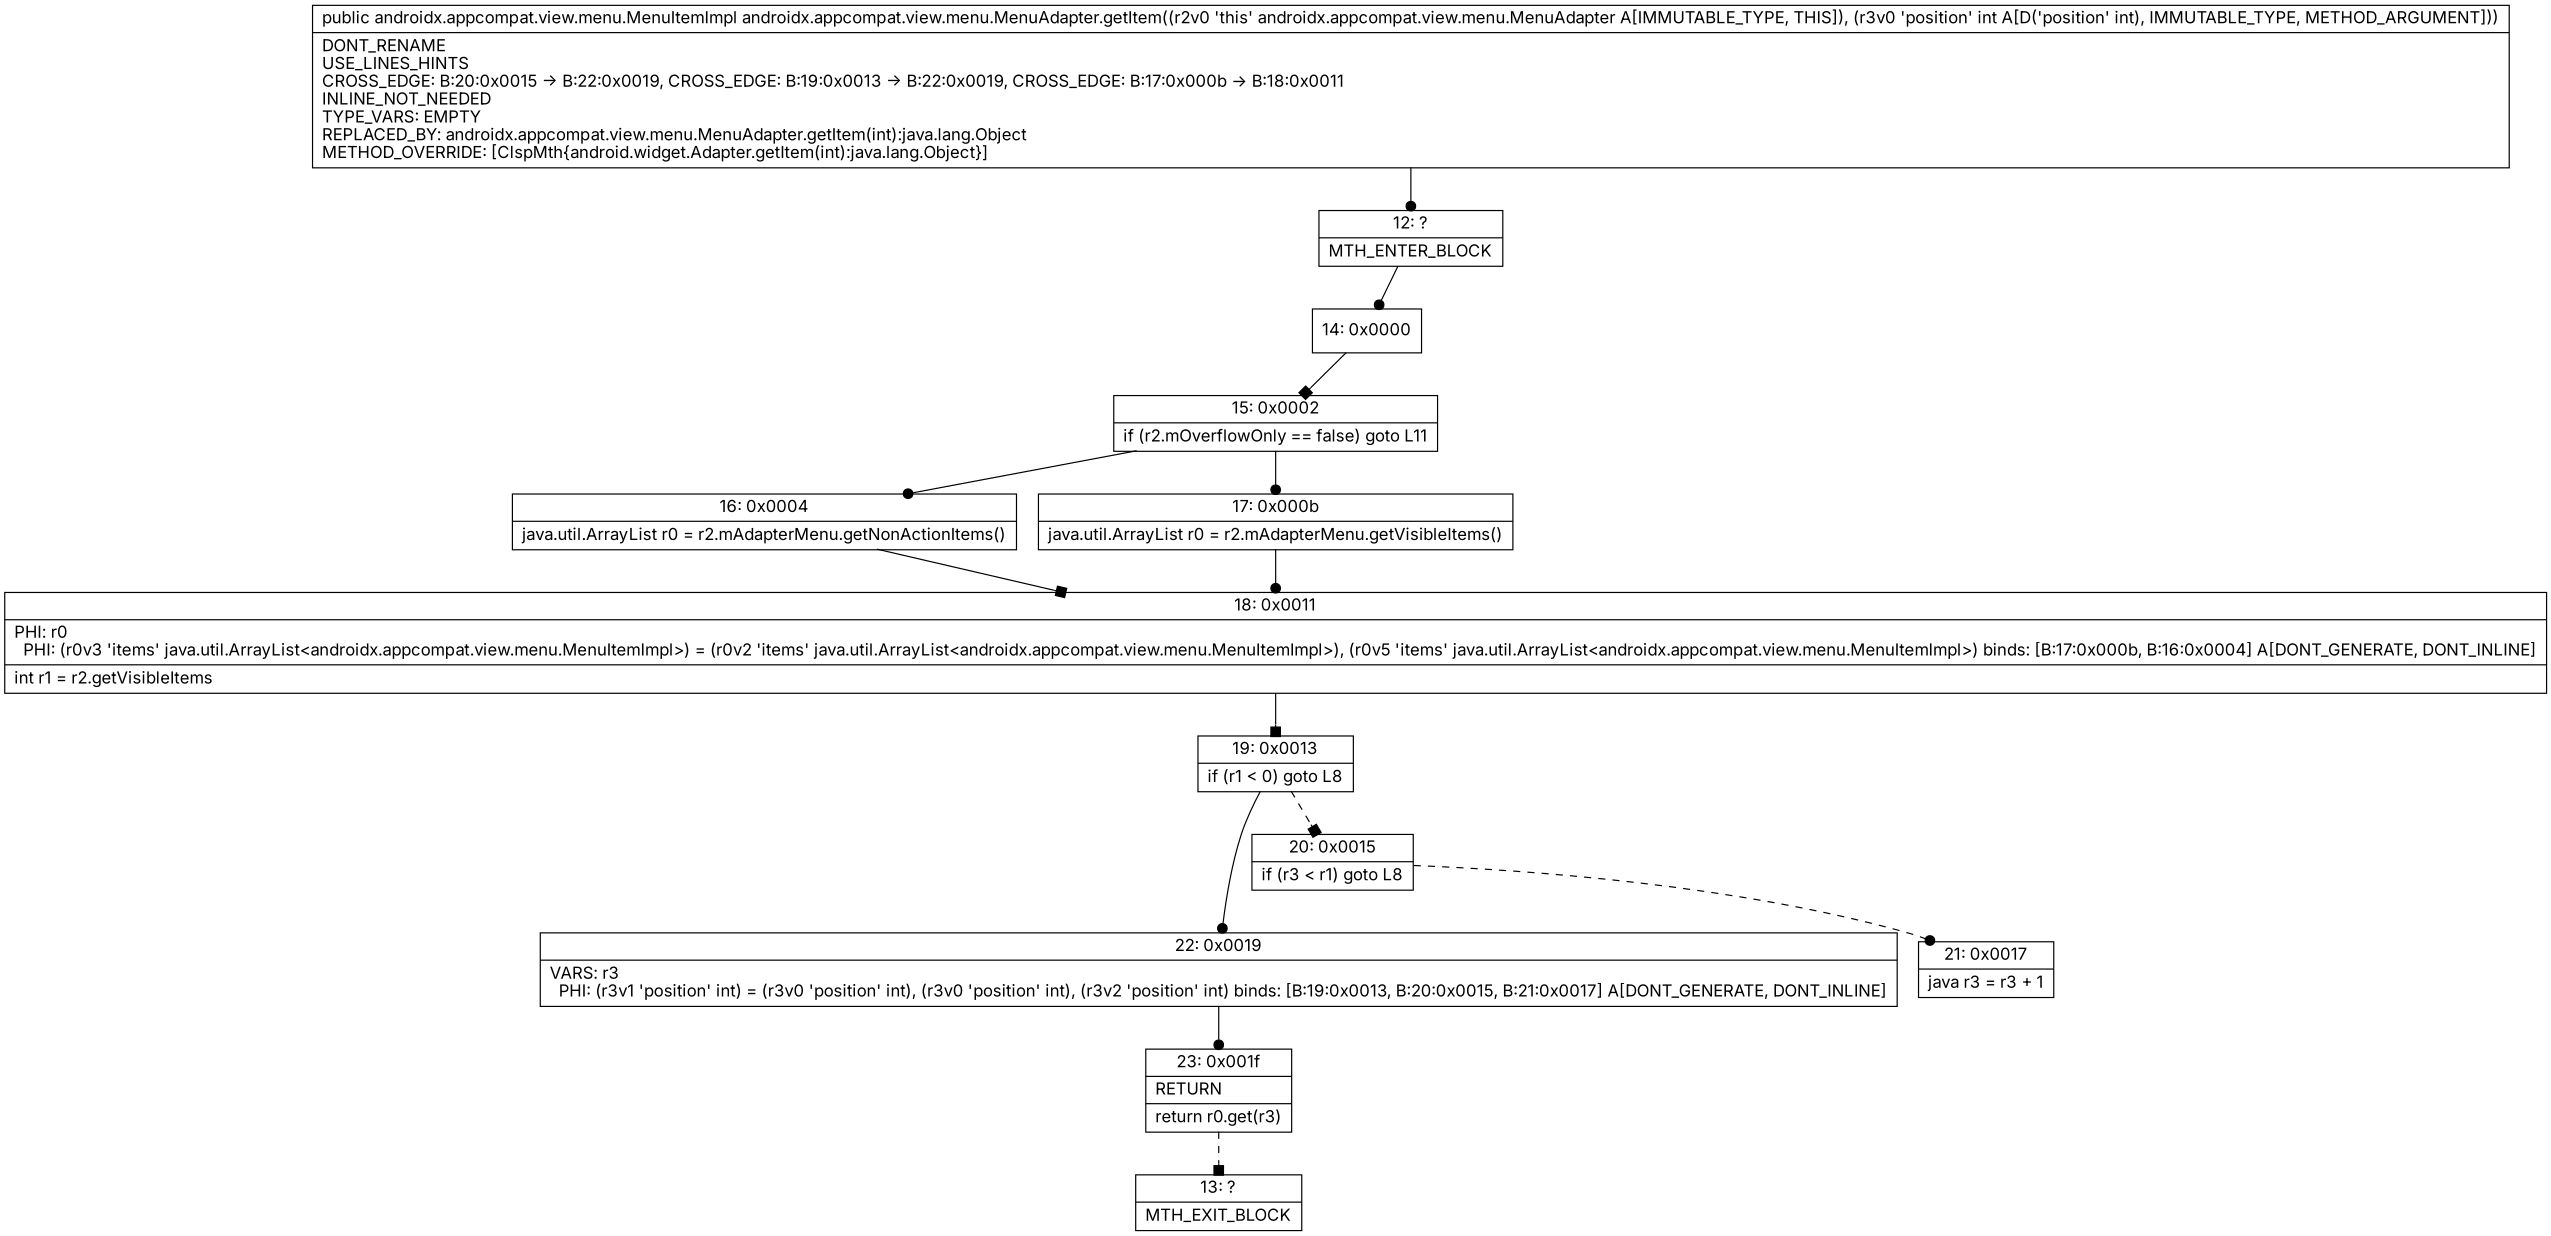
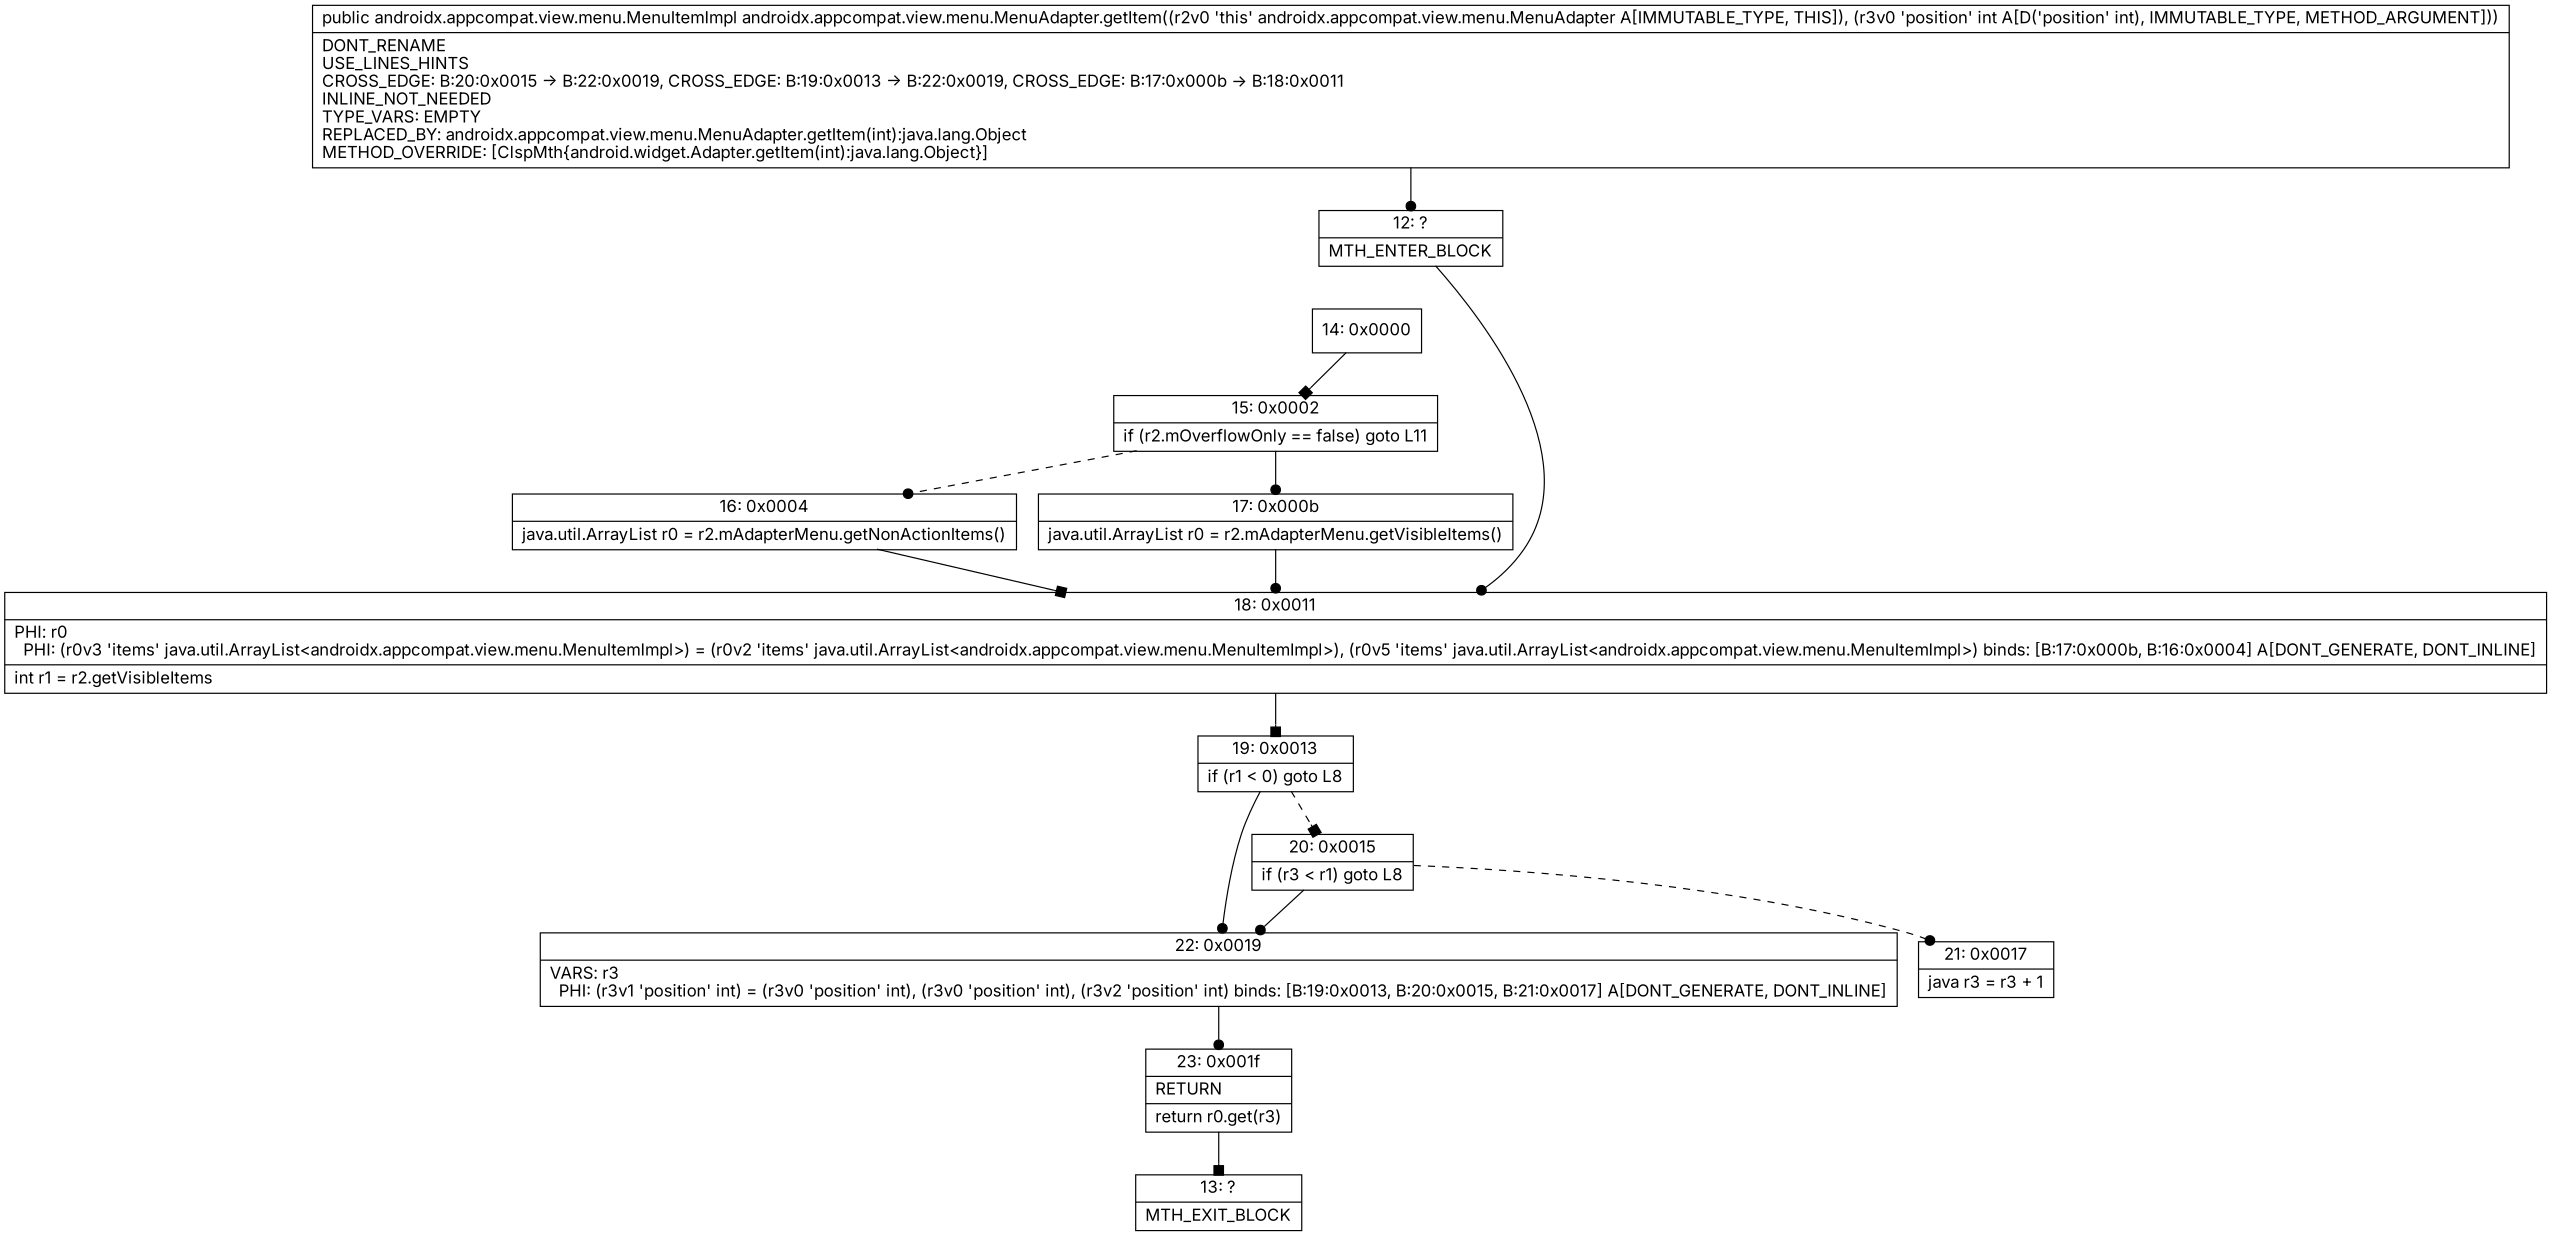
edge "12: ?" -> "14: 0x0000": now "12: ?" -> "18: 0x0011"
edge "15: 0x0002" -> "16: 0x0004": style solid -> dashed
edge "20: 0x0015" -> "22: 0x0019": added
edge "23: 0x001f" -> "13: ?": style dashed -> solid
